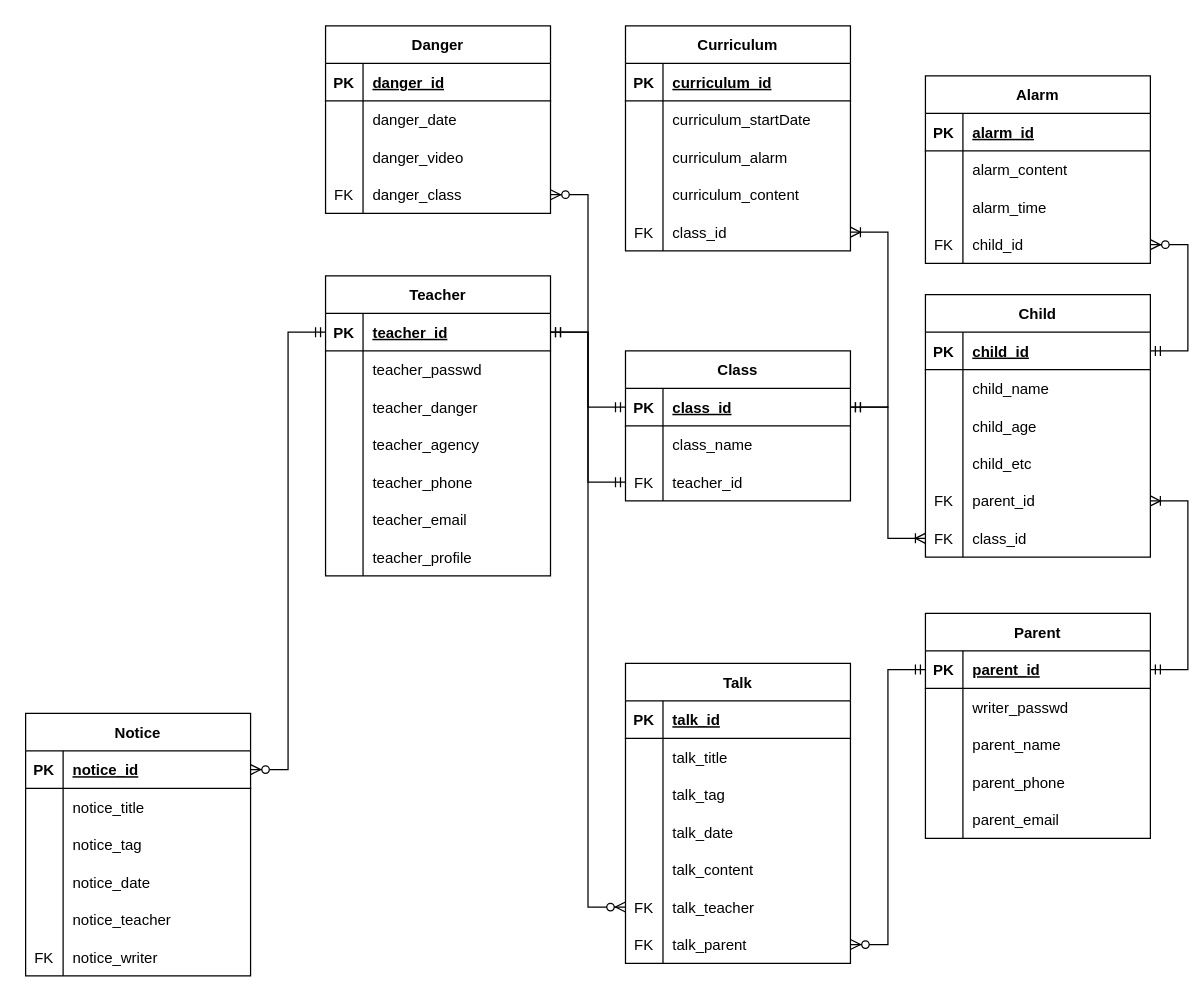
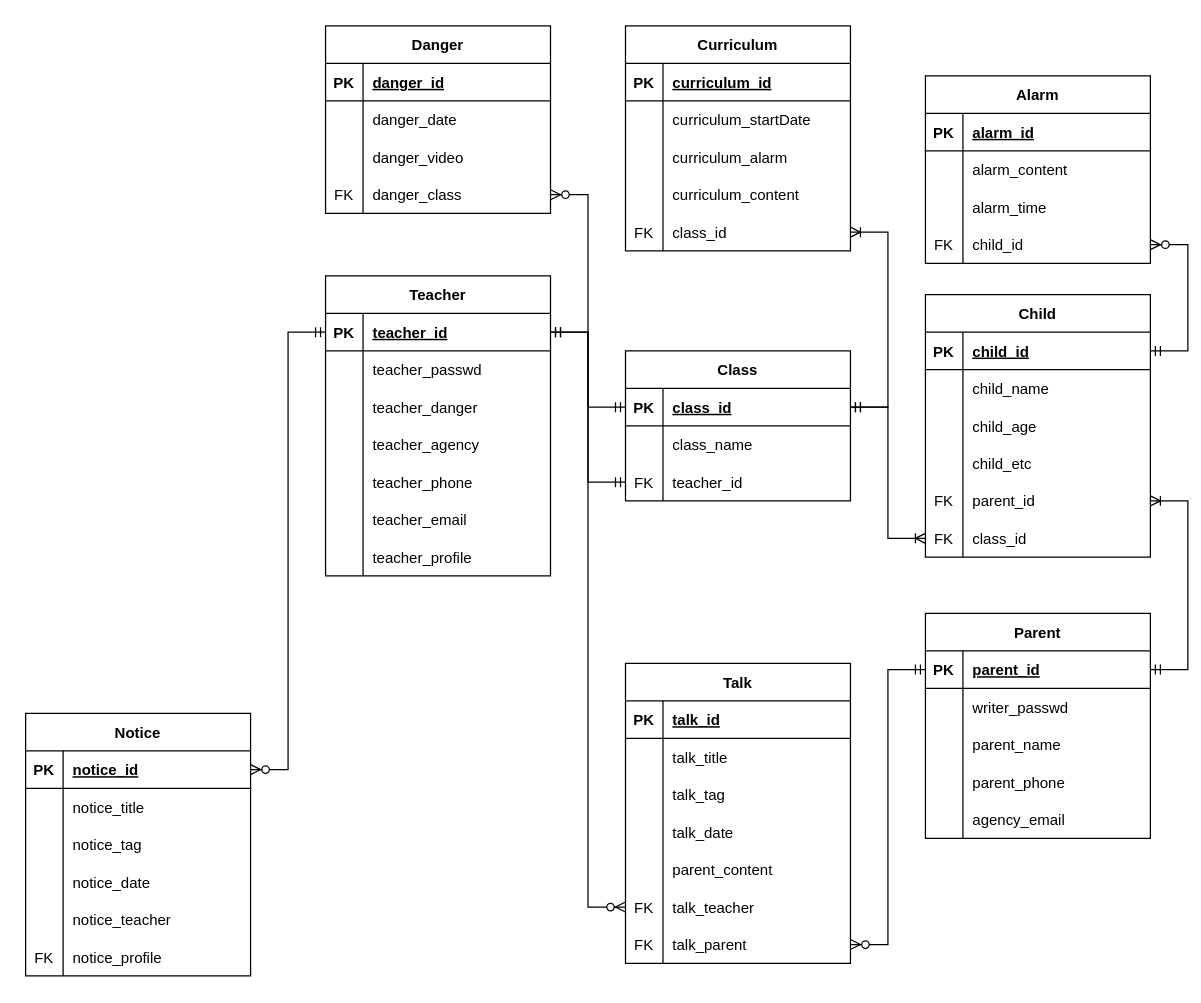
node "parent_email": label "parent_email" -> "agency_email"
node "talk_content": label "talk_content" -> "parent_content"
node "notice_writer": label "notice_writer" -> "notice_profile"
